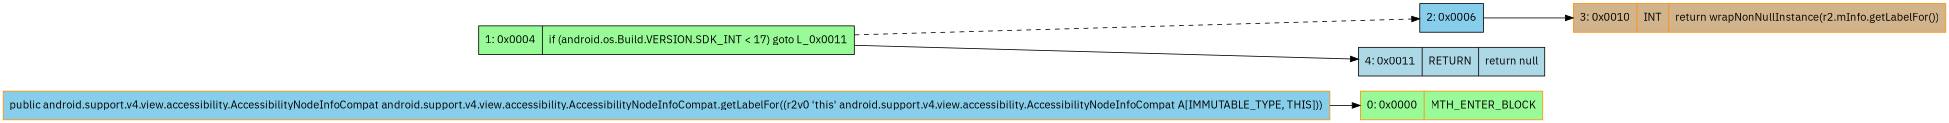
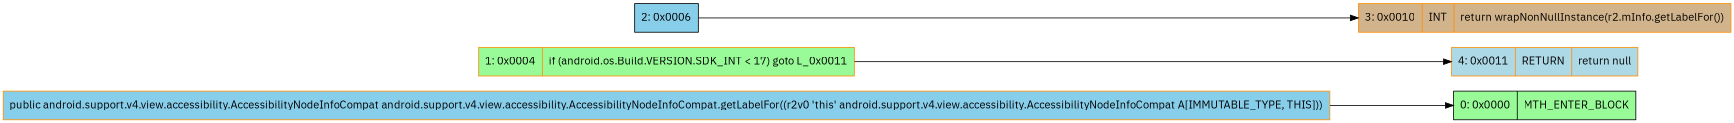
edge "1: 0x0004" -> "2: 0x0006": removed
node "1: 0x0004": color black -> darkorange
node "4: 0x0011": color black -> darkorange
node "0: 0x0000": color darkorange -> black
